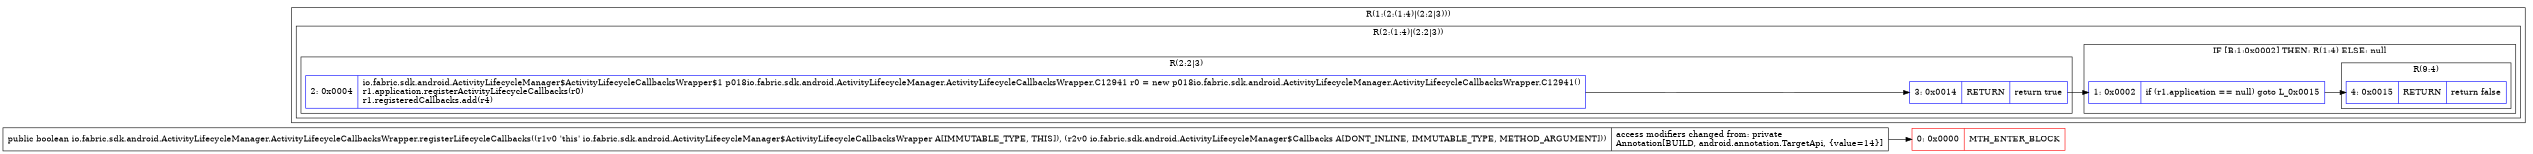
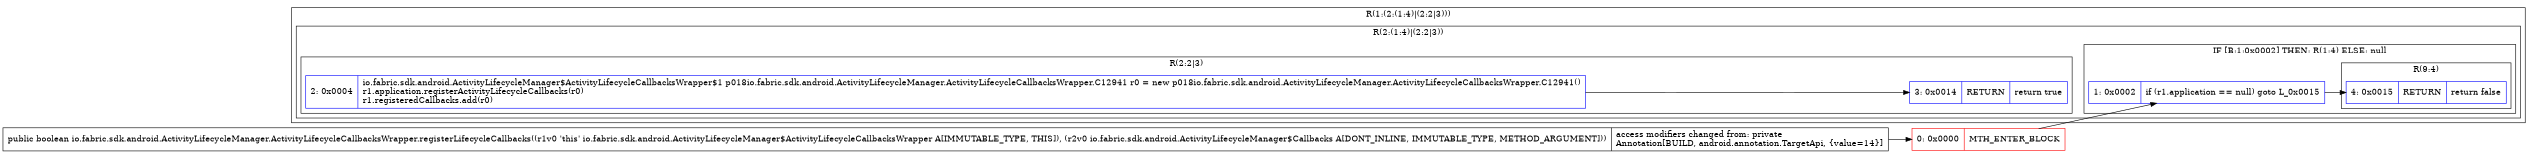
edge "3: 0x0014" -> "1: 0x0002": now "0: 0x0000" -> "1: 0x0002"
node "2: 0x0004": text "r1.registeredCallbacks.add(r4)" -> "r1.registeredCallbacks.add(r0)"
